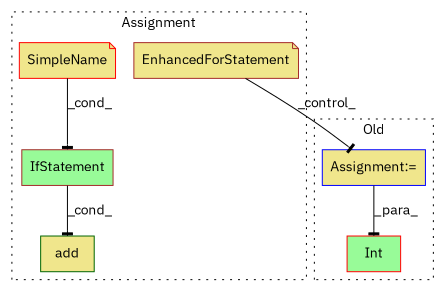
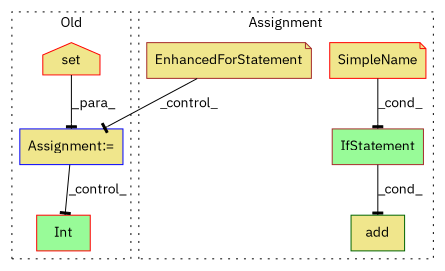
node "set": added
edge "Assignment:=" -> "Int": label "_para_" -> "_control_"
